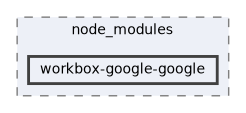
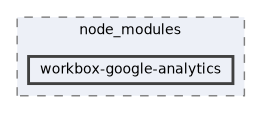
node "workbox-google-google": label "workbox-google-google" -> "workbox-google-analytics"
